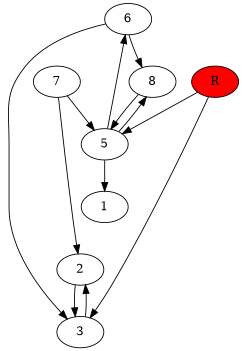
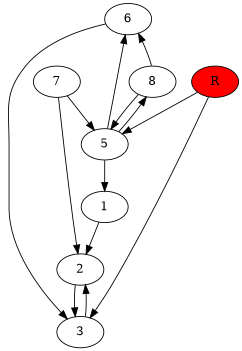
edge "6" -> "8": reversed
edge "1" -> "2": added
